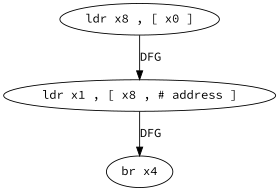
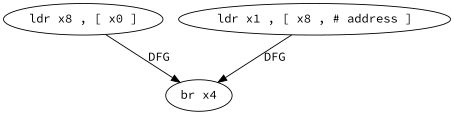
edge "ldr x8 , [ x0 ]" -> "ldr x1 , [ x8 , # address ]": now "ldr x8 , [ x0 ]" -> "br x4"
